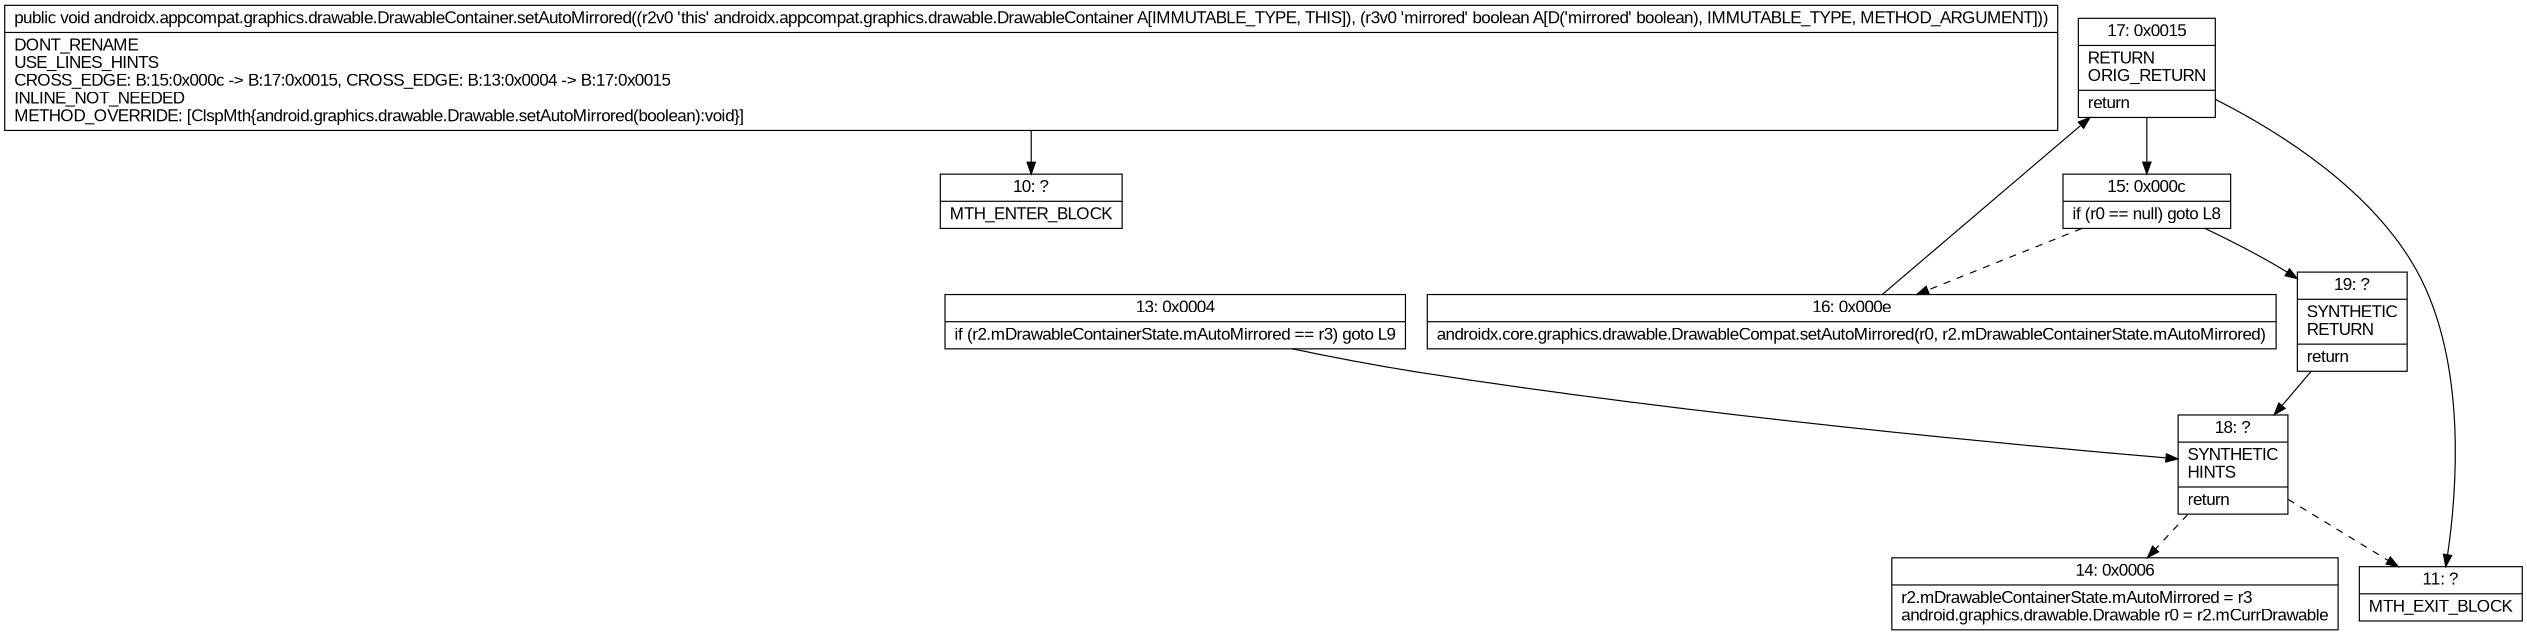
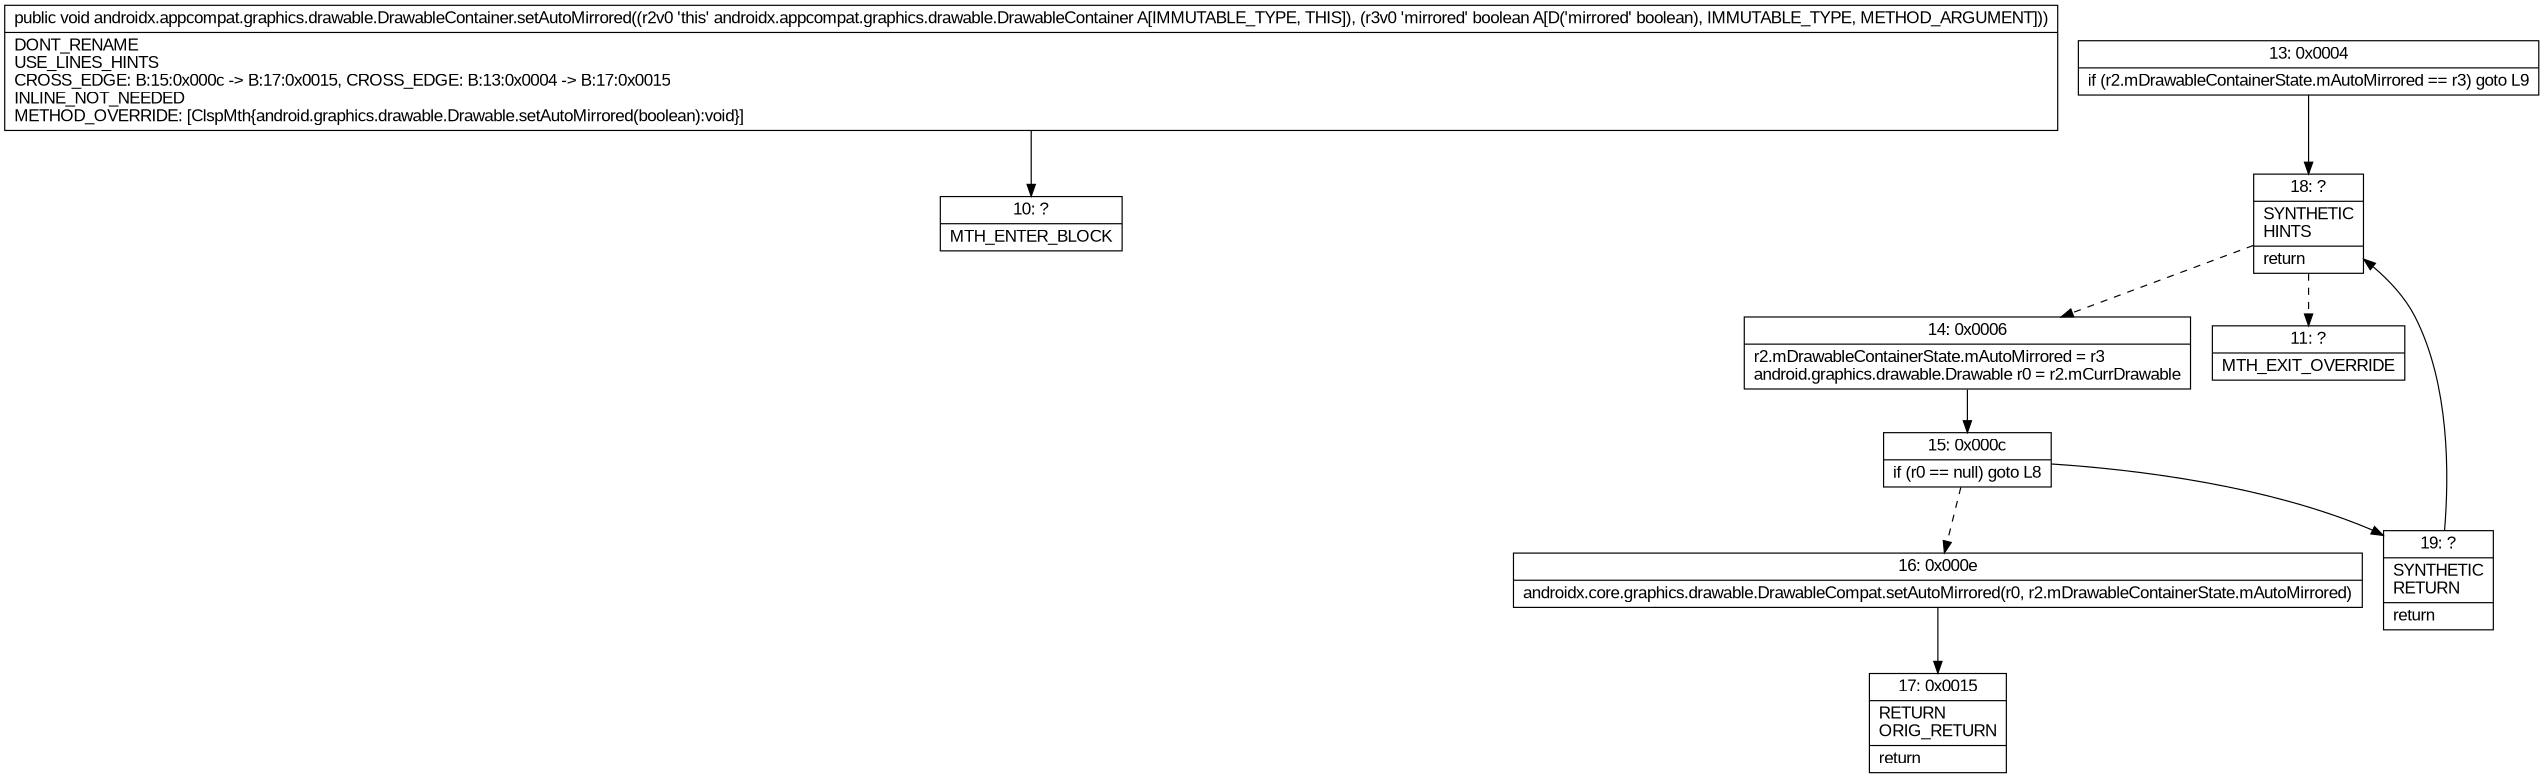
edge "17: 0x0015" -> "15: 0x000c": now "14: 0x0006" -> "15: 0x000c"
edge "17: 0x0015" -> "11: ?": removed
node "11: ?": text "MTH_EXIT_BLOCK" -> "MTH_EXIT_OVERRIDE"
